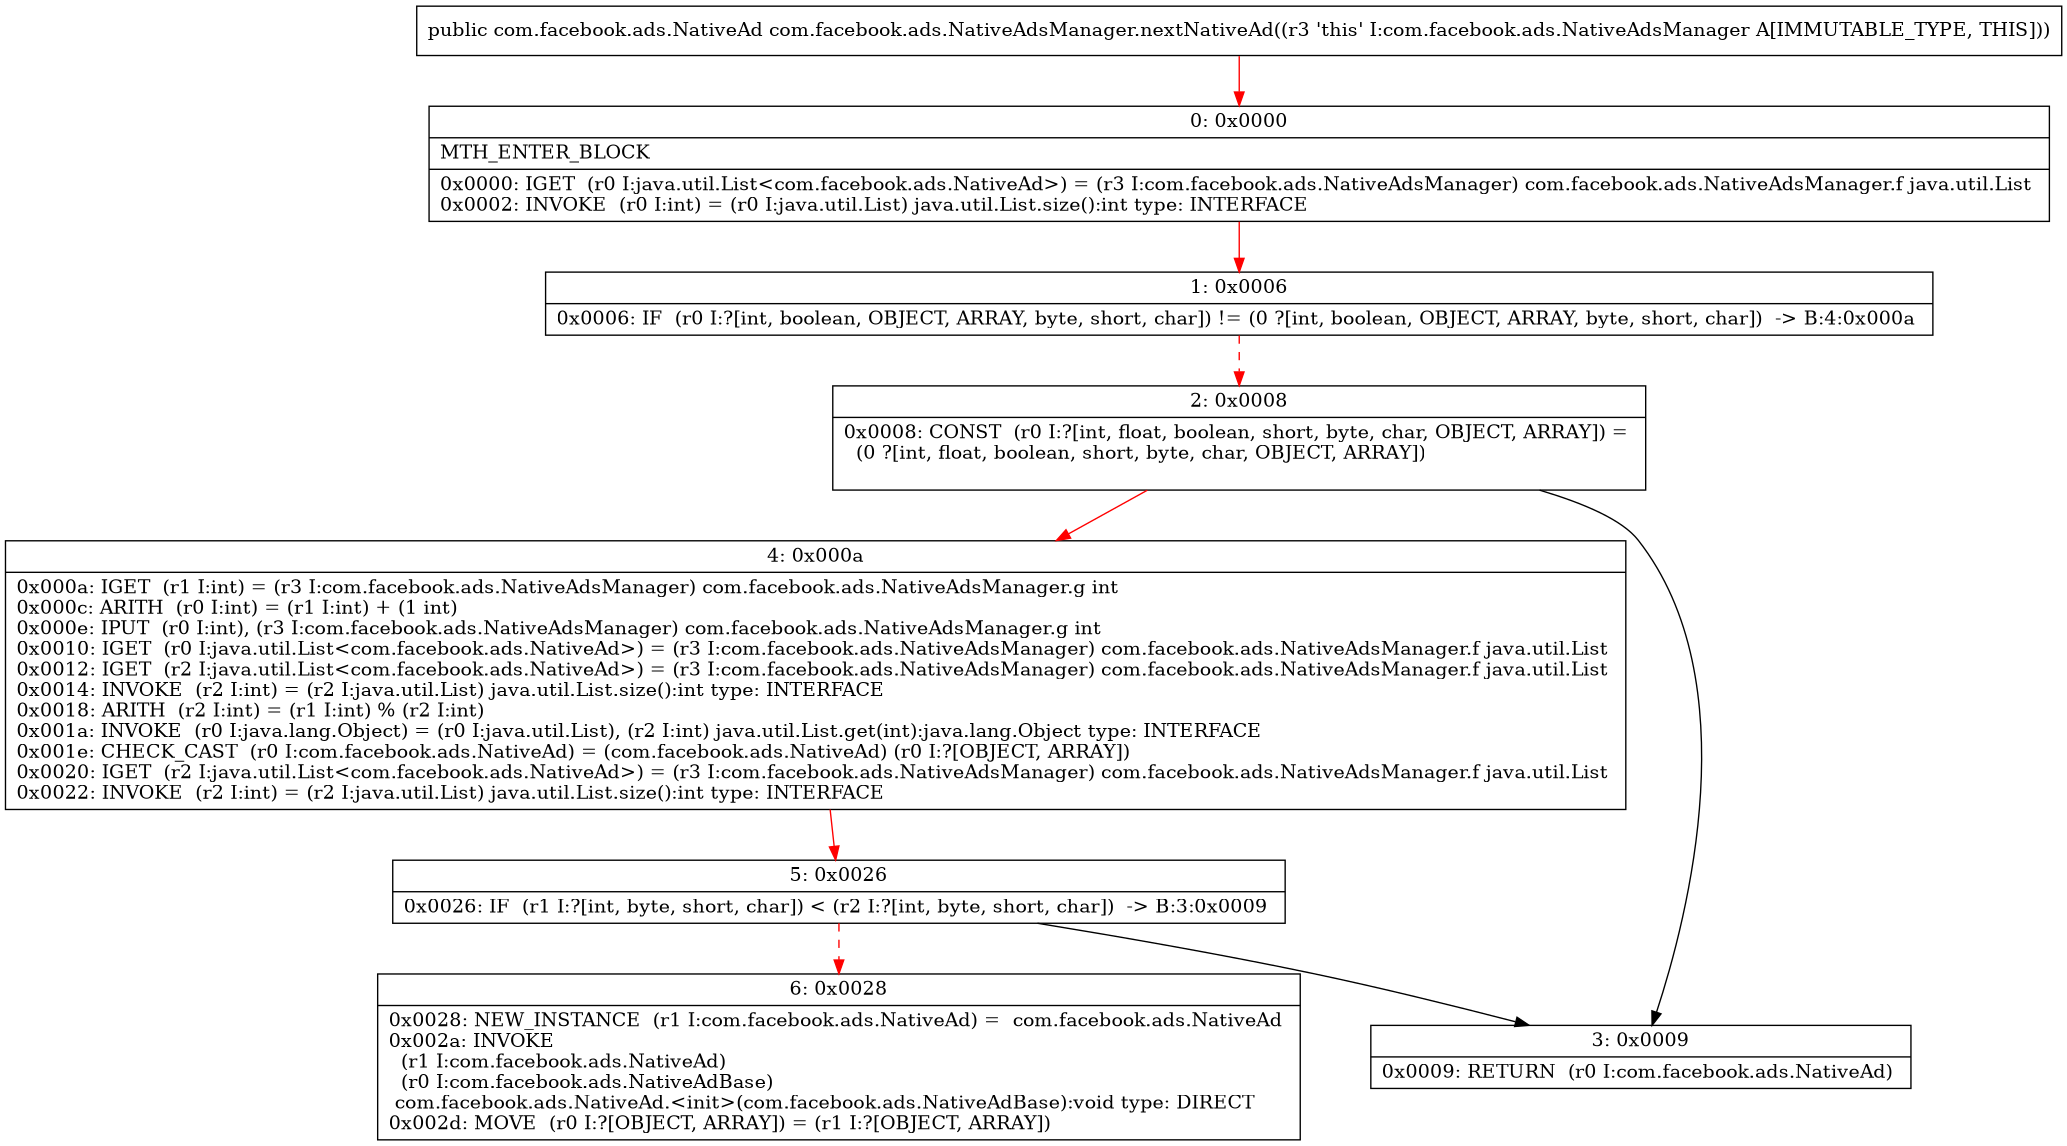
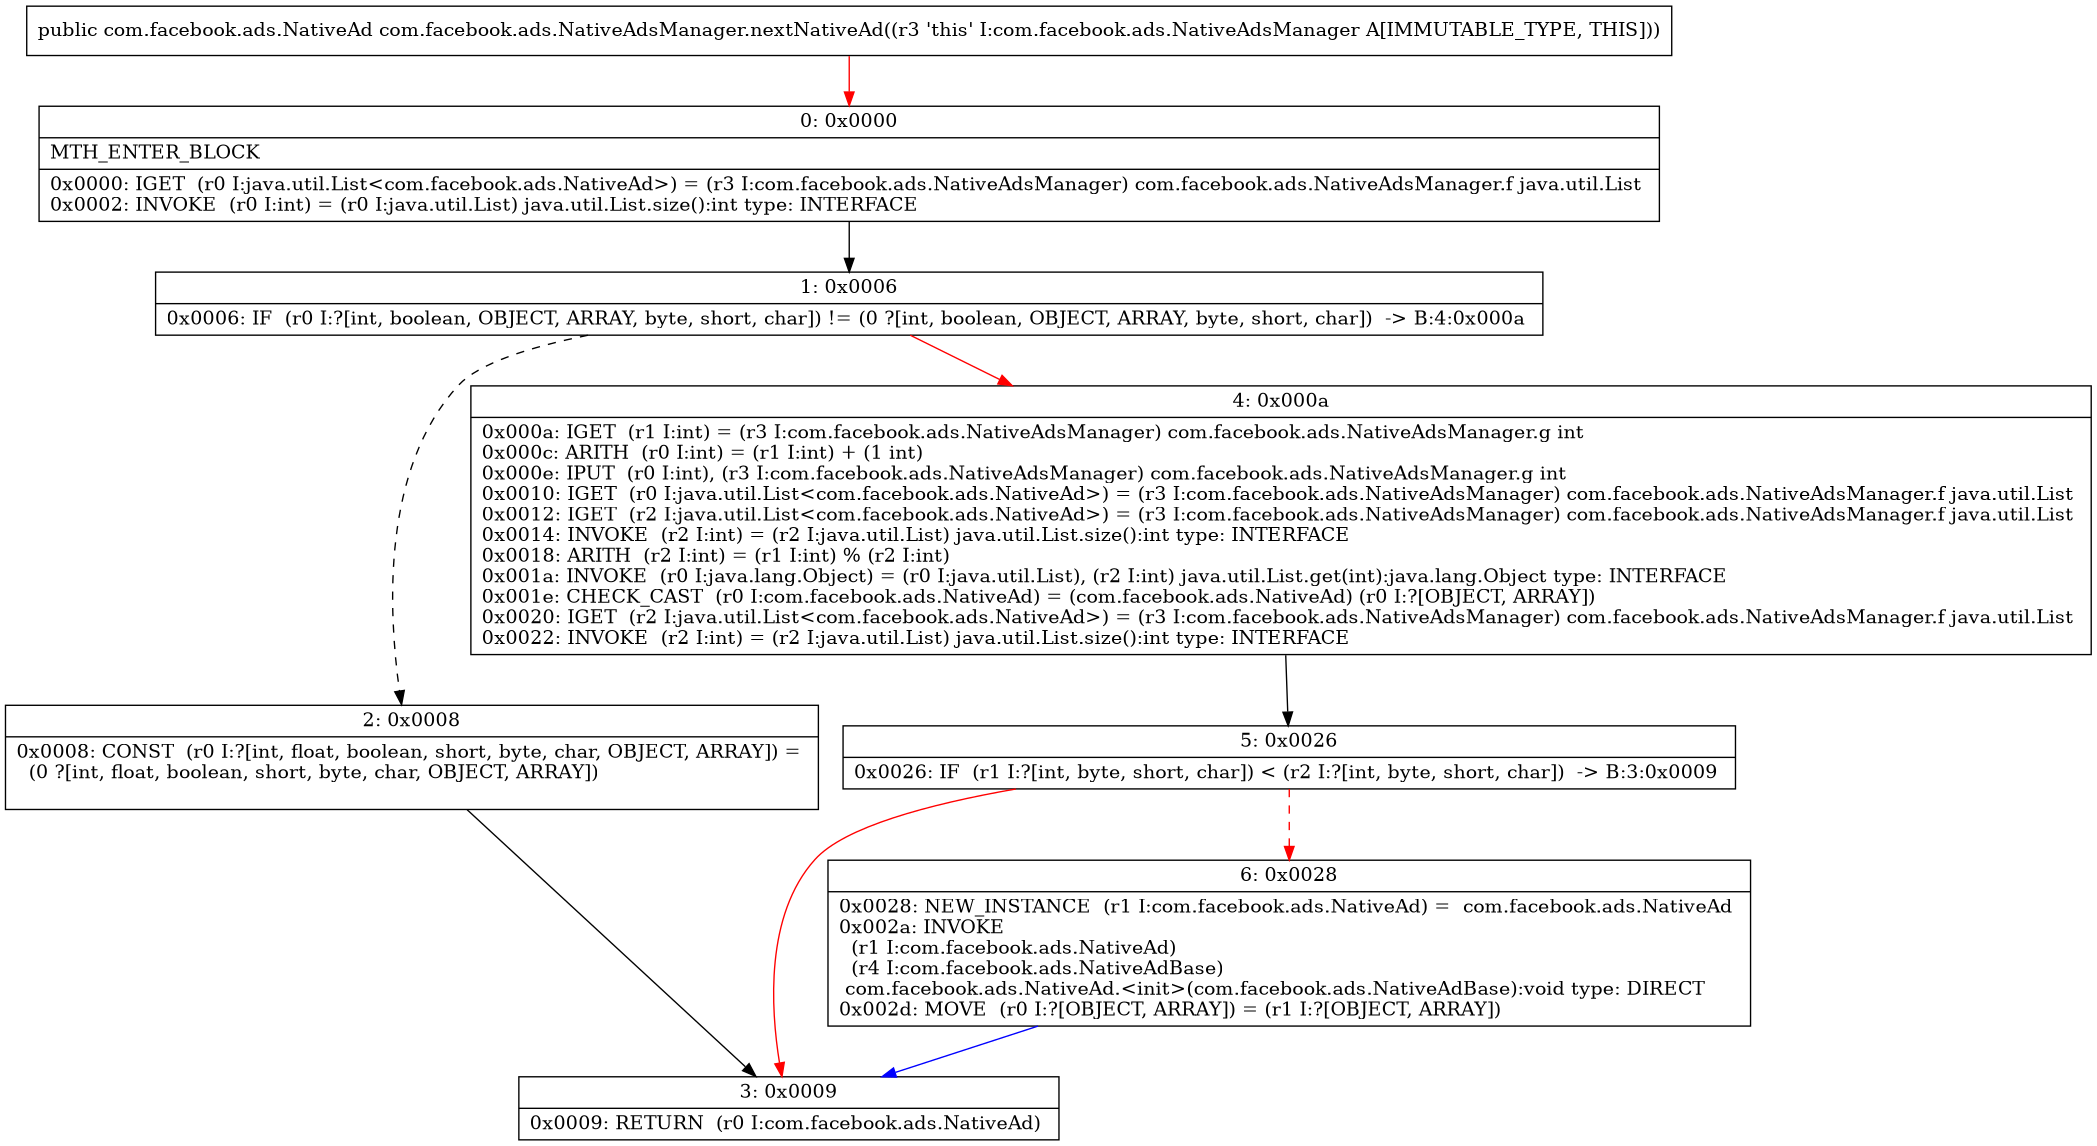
edge "0: 0x0000" -> "1: 0x0006": color red -> black
edge "1: 0x0006" -> "2: 0x0008": color red -> black
edge "2: 0x0008" -> "4: 0x000a": now "1: 0x0006" -> "4: 0x000a"
edge "4: 0x000a" -> "5: 0x0026": color red -> black
edge "5: 0x0026" -> "3: 0x0009": color black -> red
edge "6: 0x0028" -> "3: 0x0009": added
node "6: 0x0028": text "(r0 I:com.facebook.ads.NativeAdBase)" -> "(r4 I:com.facebook.ads.NativeAdBase)"
